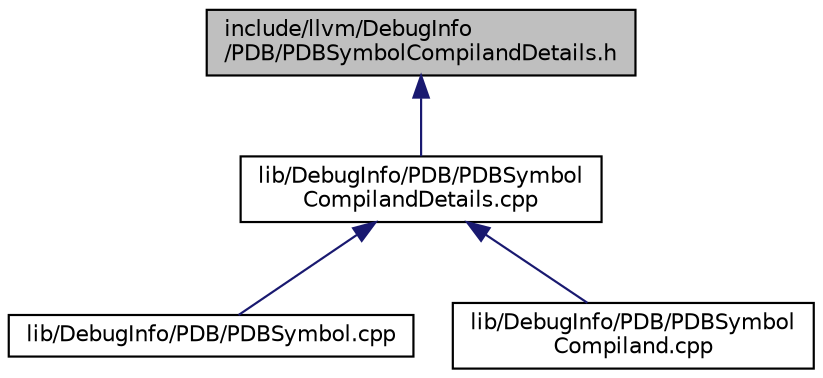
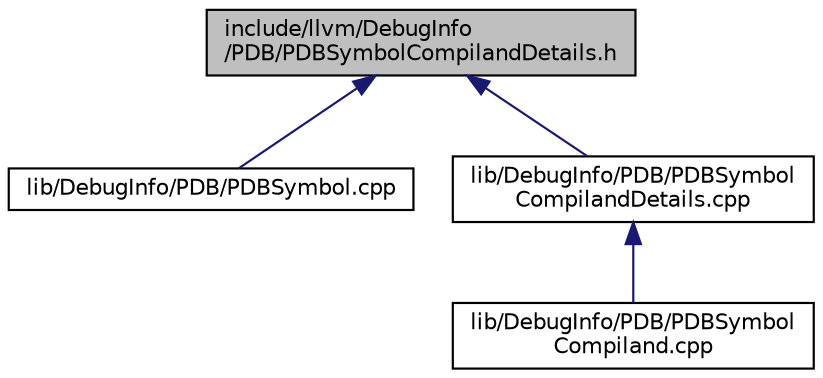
edge "lib/DebugInfo/PDB/PDBSymbol.cpp" -> "lib/DebugInfo/PDB/PDBSymbol CompilandDetails.cpp": now "lib/DebugInfo/PDB/PDBSymbol.cpp" -> "include/llvm/DebugInfo /PDB/PDBSymbolCompilandDetails.h"
